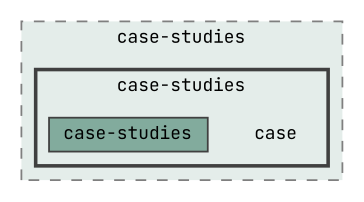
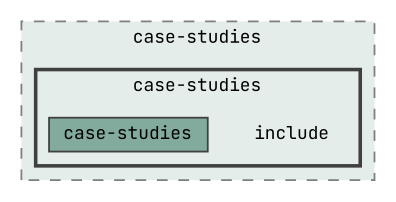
node "case": label "case" -> "include"
